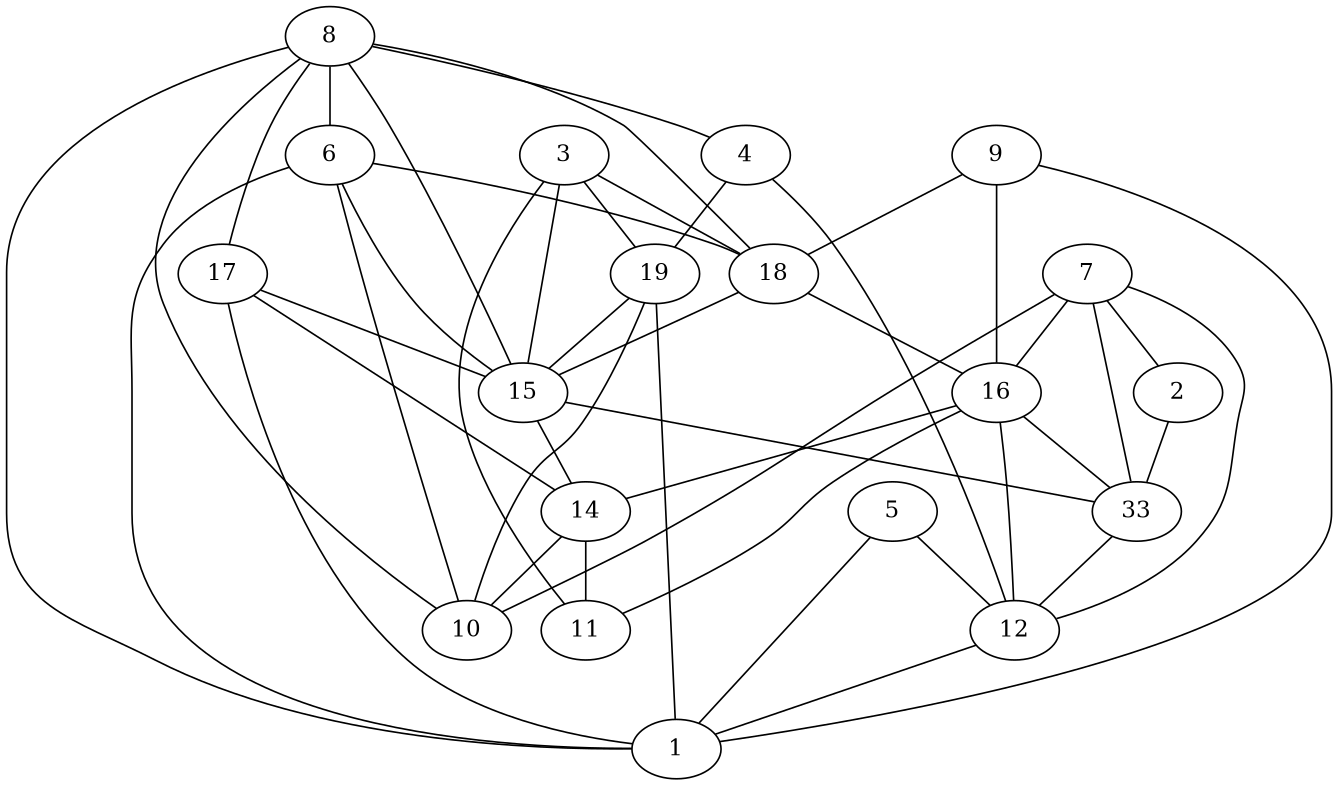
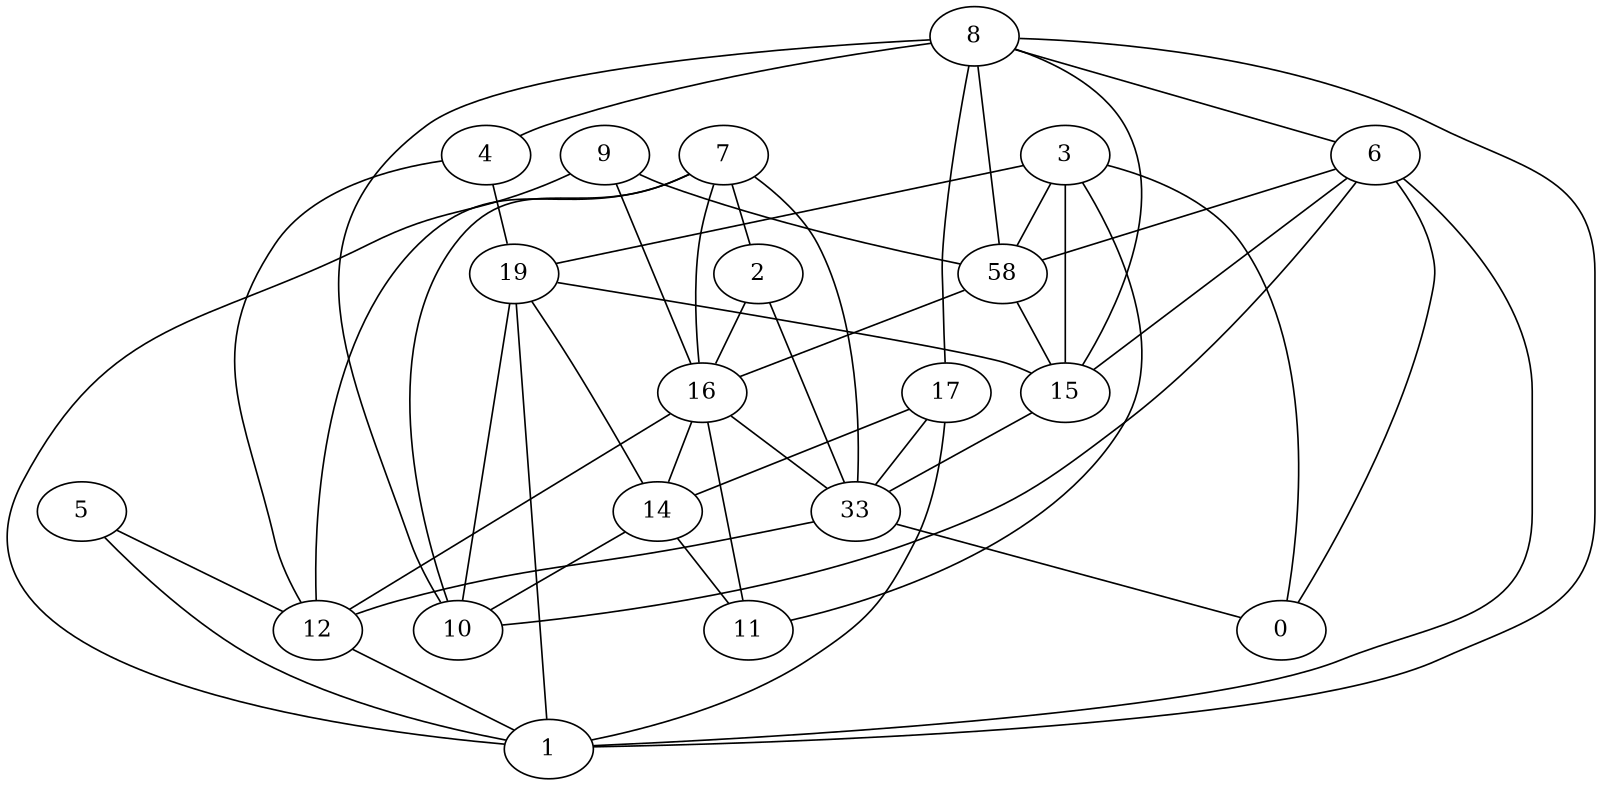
node "18": label "18" -> "58"
edge "17" -- "15": now "17" -- "33"
edge "2" -- "16": added
edge "15" -- "14": now "19" -- "14"
node "0": added
